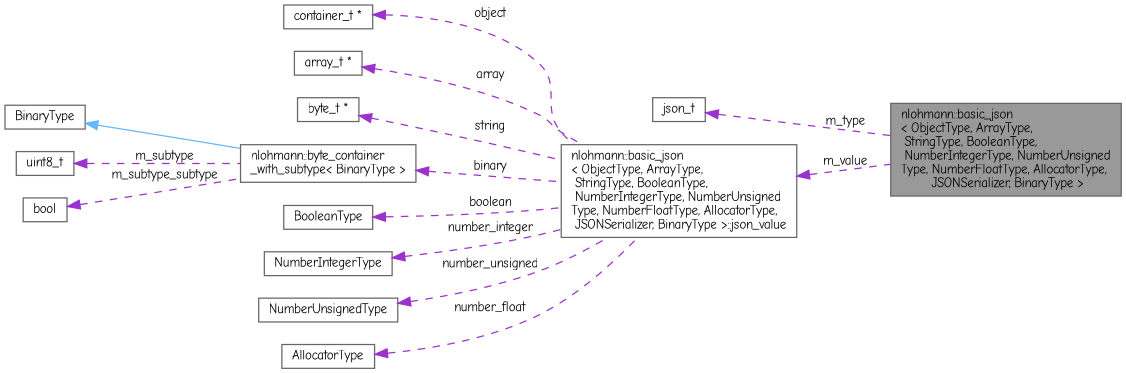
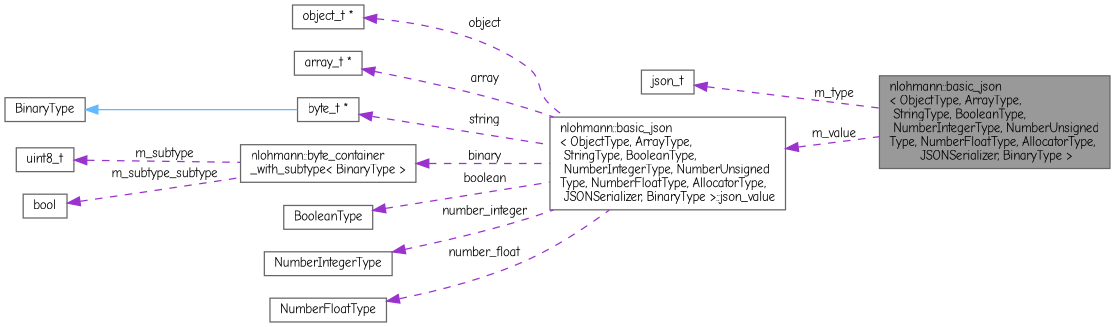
node "container_t *": label "container_t *" -> "object_t *"
edge "nlohmann::byte_container _with_subtype< BinaryType >" -> "BinaryType": now "byte_t *" -> "BinaryType"
node "NumberUnsignedType": removed
node "AllocatorType": label "AllocatorType" -> "NumberFloatType"
